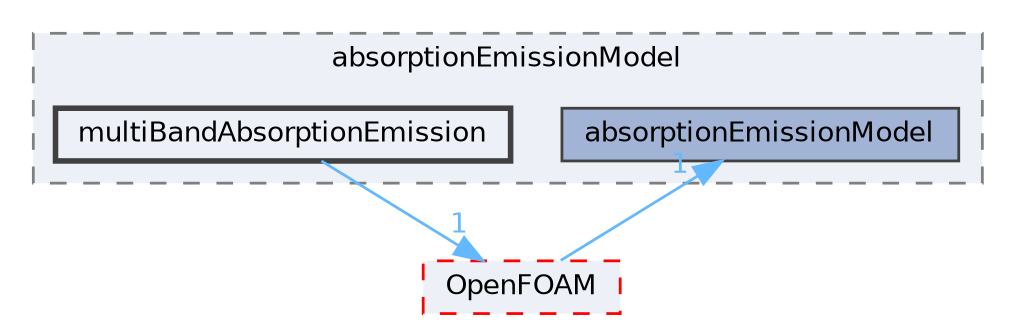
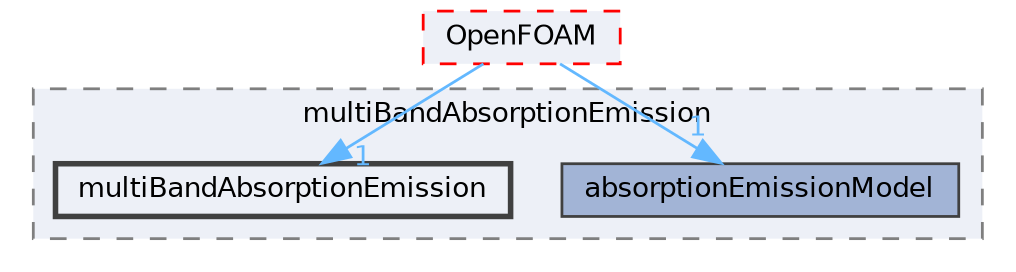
cluster "absorptionEmissionModel": label "absorptionEmissionModel" -> "multiBandAbsorptionEmission"
edge "multiBandAbsorptionEmission" -> "OpenFOAM": reversed
